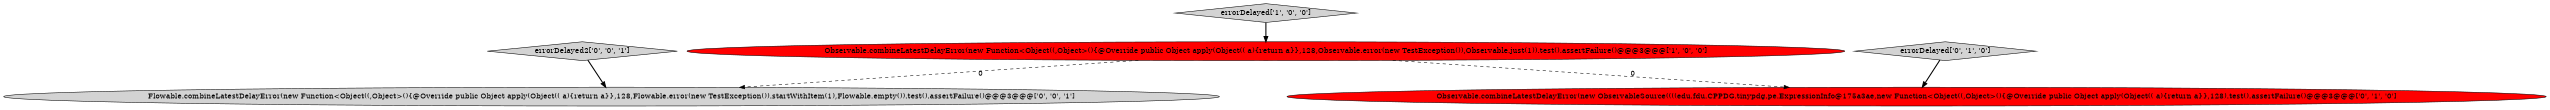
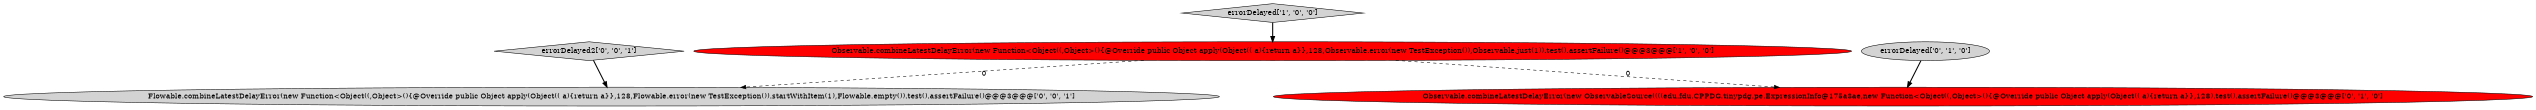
node "errorDelayed['0', '1', '0']": shape diamond -> ellipse
